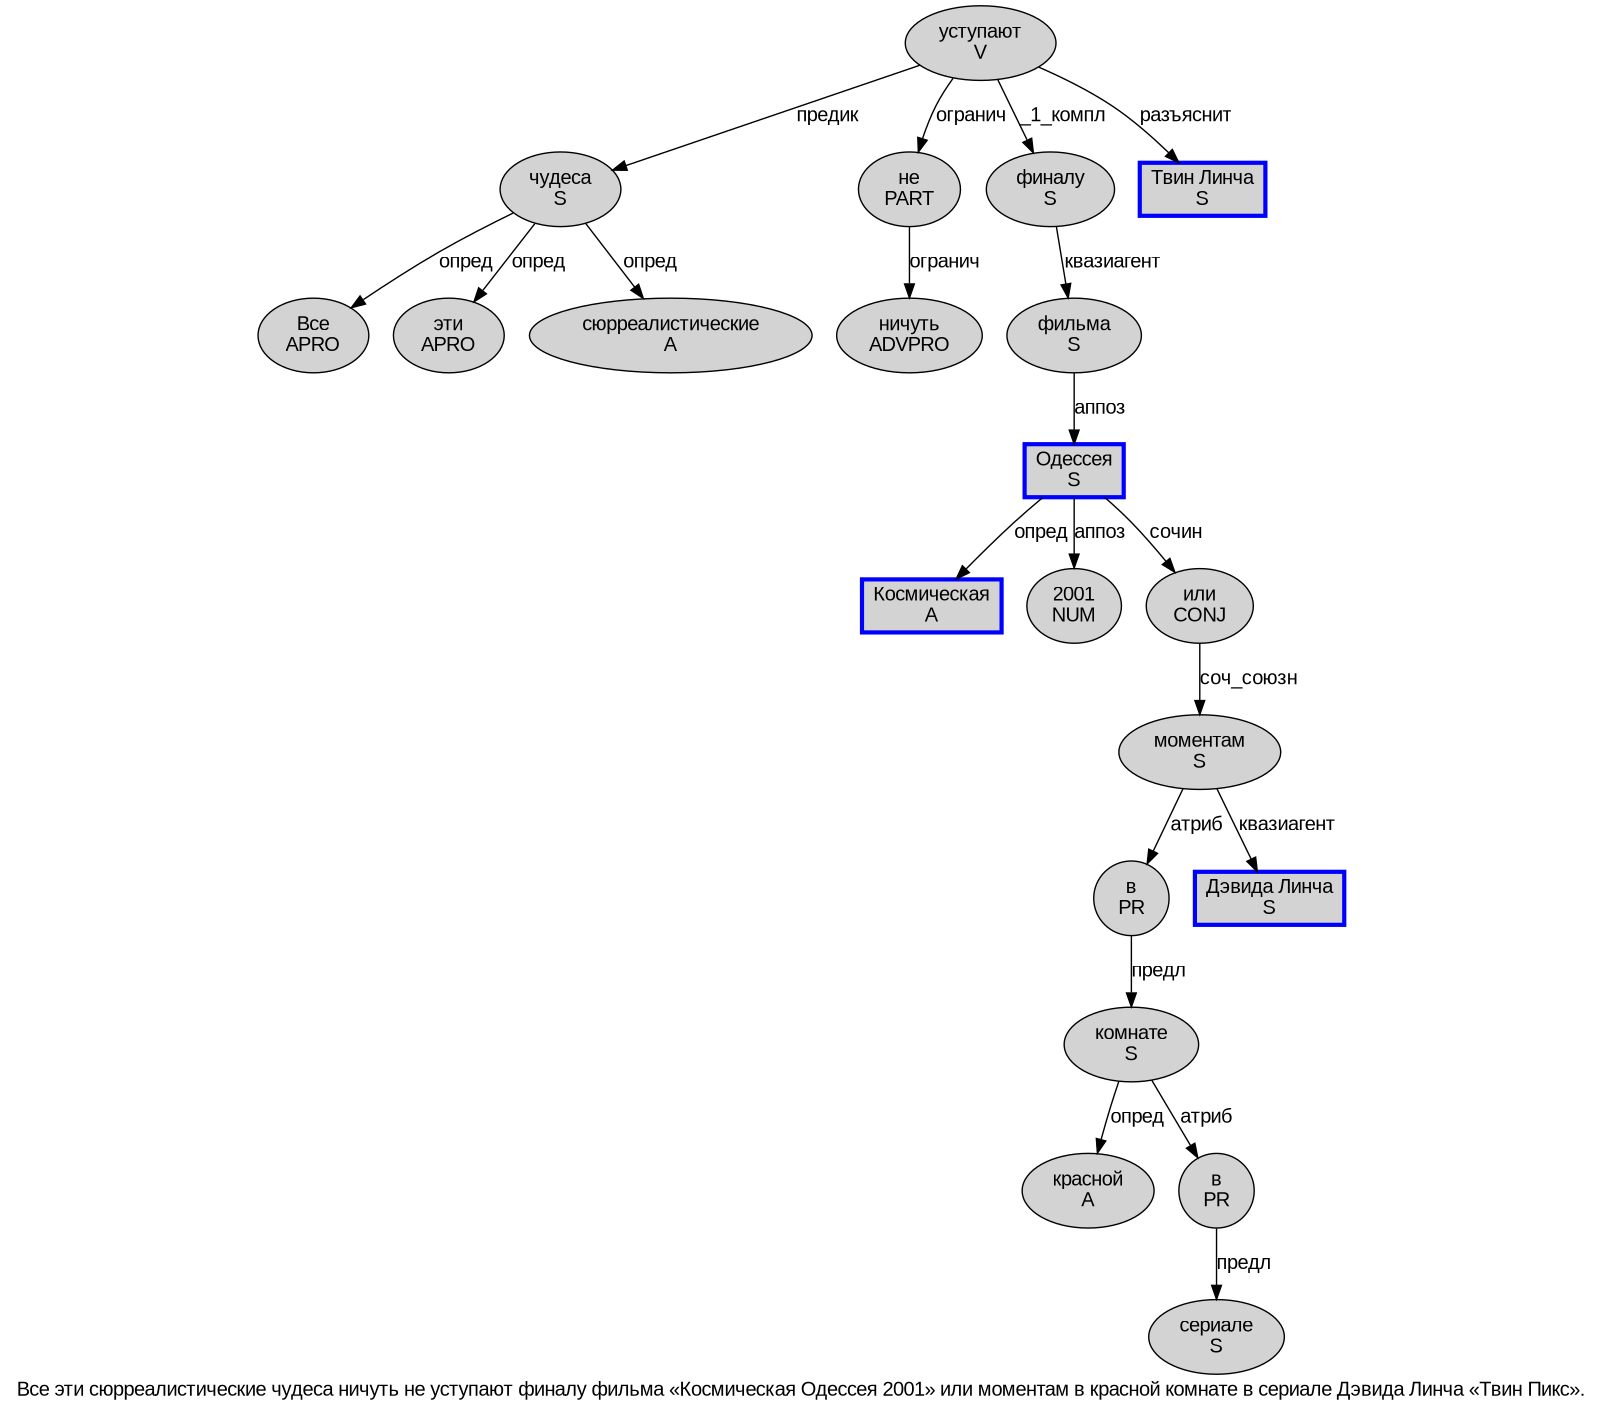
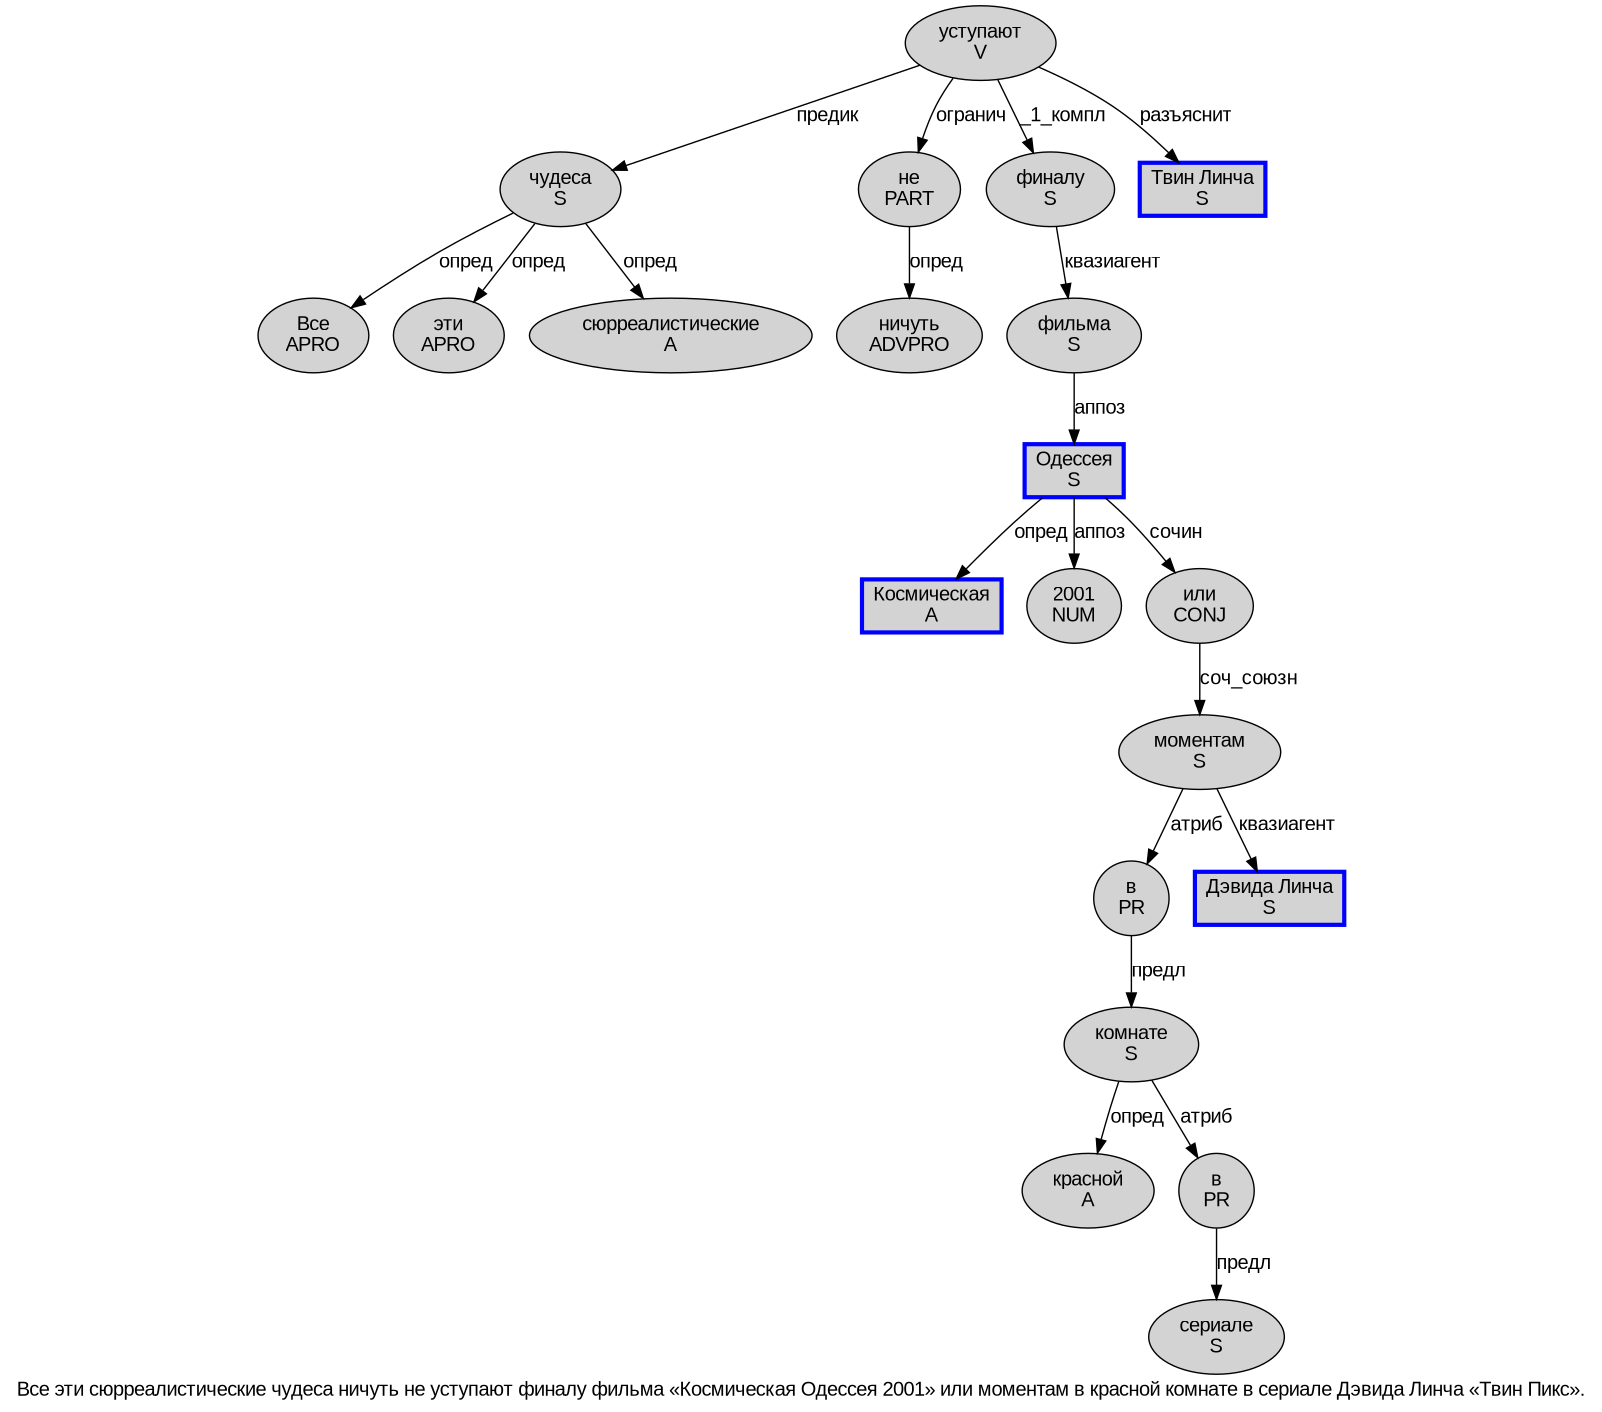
edge "не PART" -> "ничуть ADVPRO": label "огранич" -> "опред"
